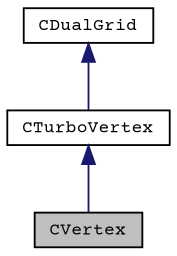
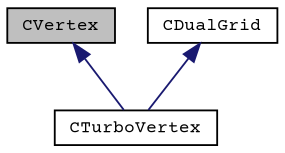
edge "CVertex" -> "CTurboVertex": reversed
